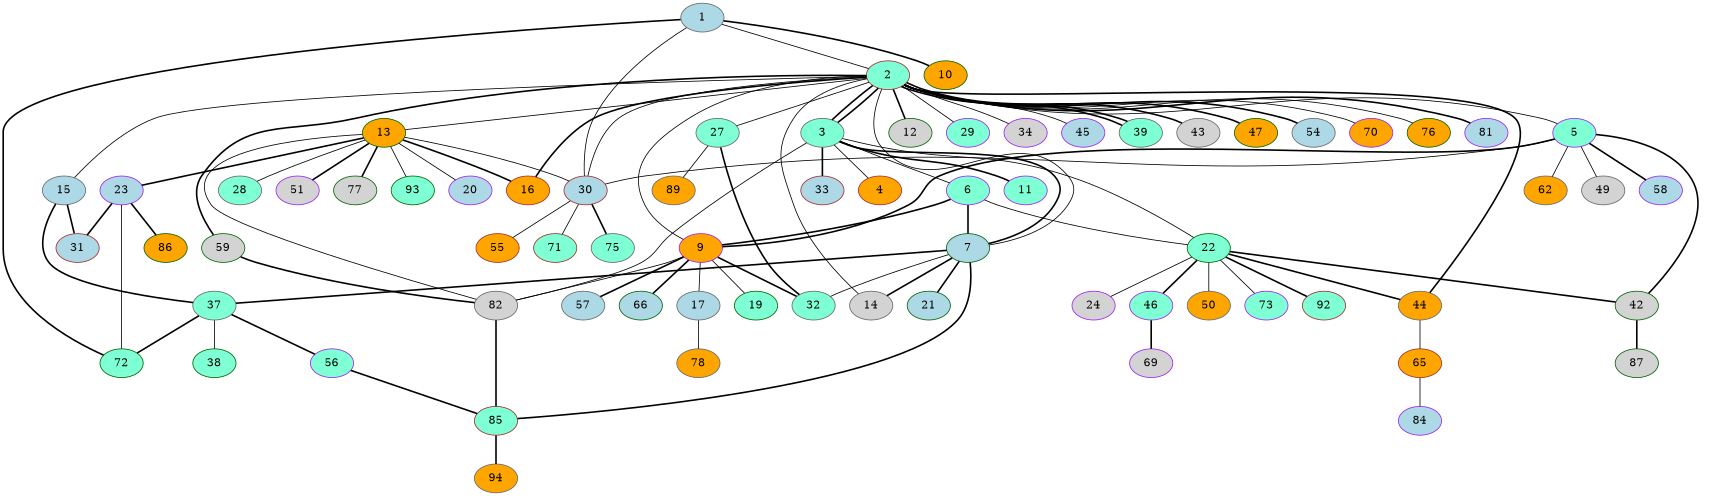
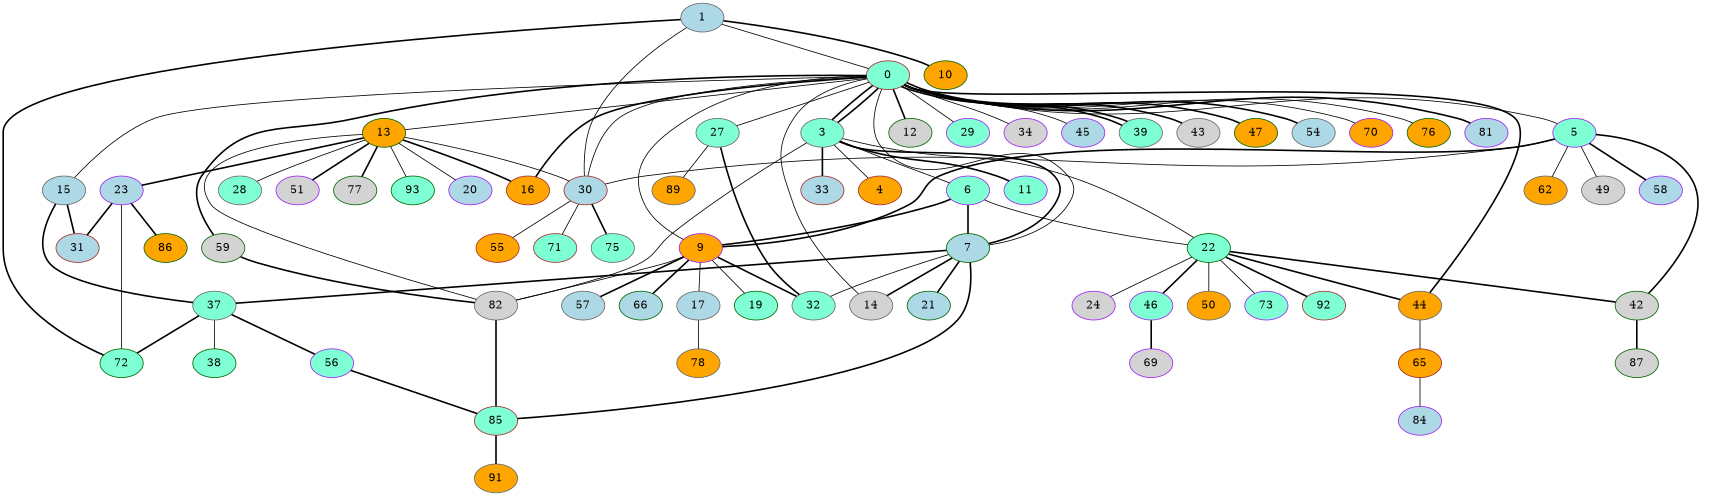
node "2": label "2" -> "0"
node "94": label "94" -> "91"
